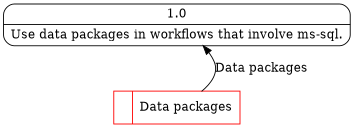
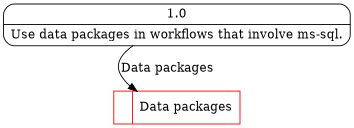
edge "Data packages" -> "1.0": reversed
